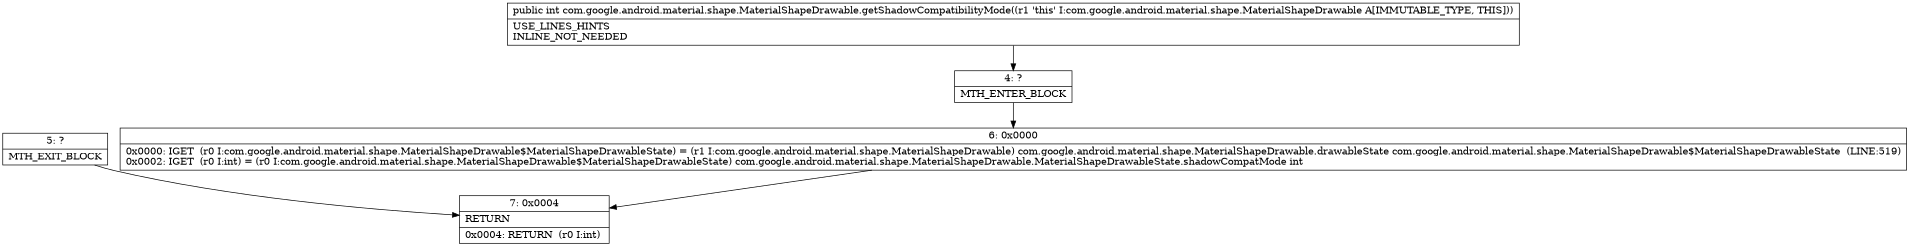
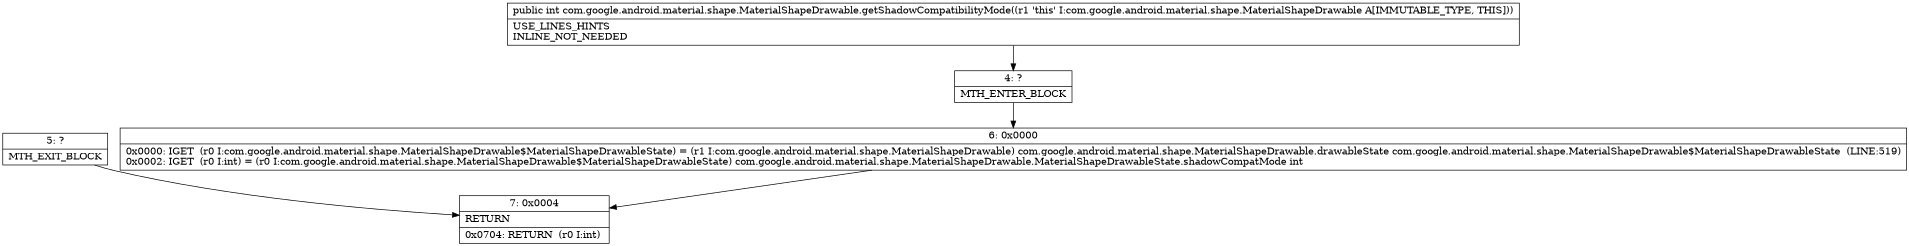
node "7: 0x0004": text "0x0004: RETURN  (r0 I:int)" -> "0x0704: RETURN  (r0 I:int)"
